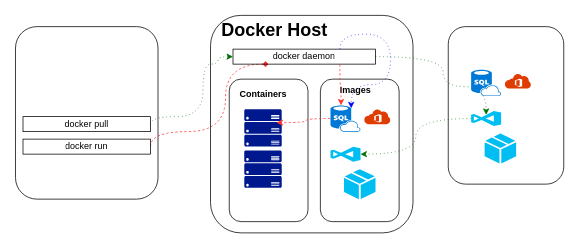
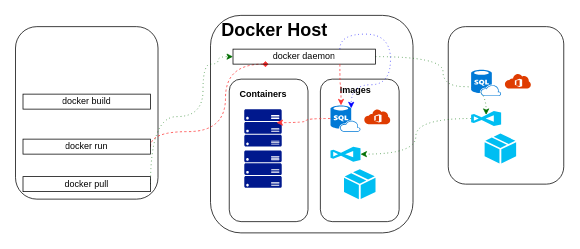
node "docker build": added
node "docker pull": moved (87, 124) -> (87, 184)
